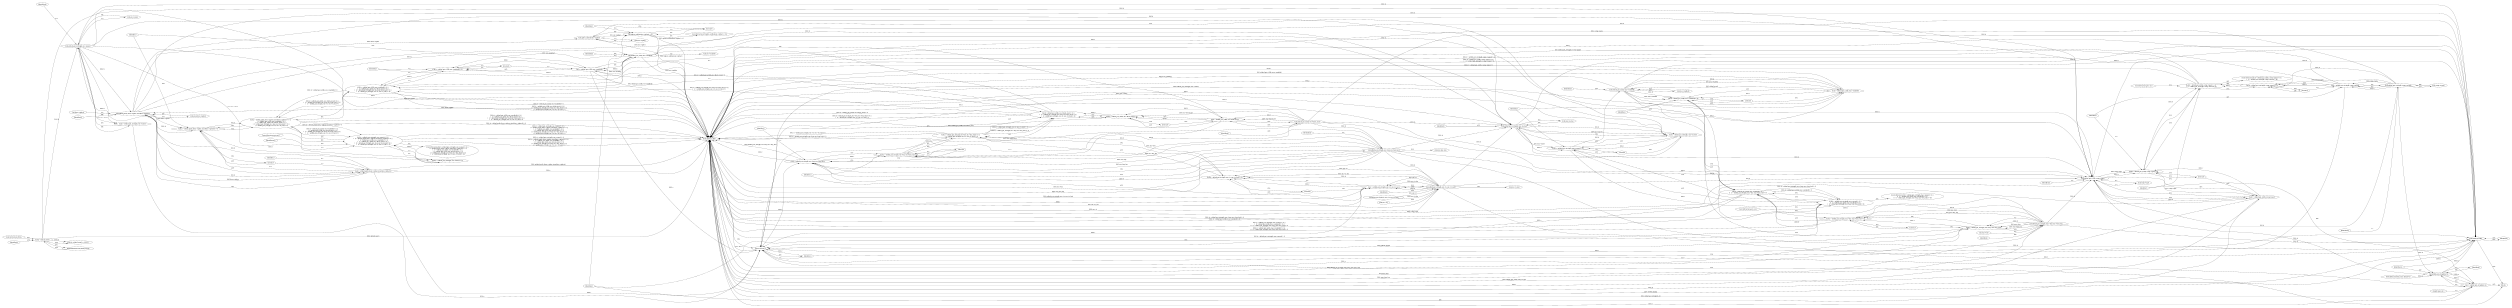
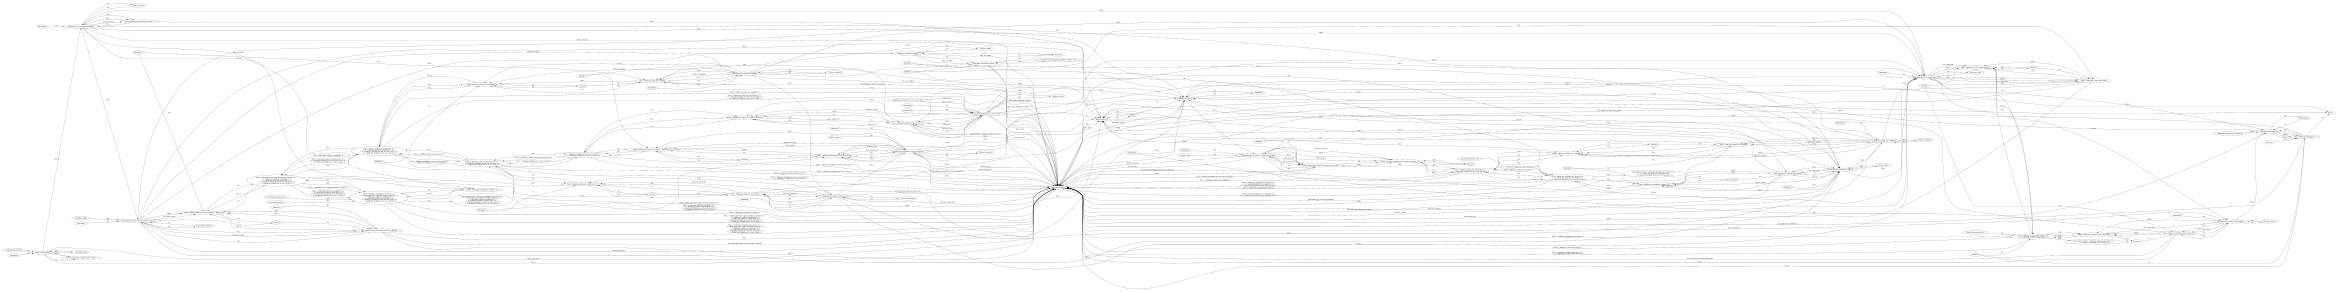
edge "(Call,enc->enabled)" -> "(Call,sshbuf_put_u32(b, enc->enabled))": added, label "AST:"
edge "(Call,r = sshbuf_put_u32(b, mac->enabled))" -> "(Call,sshbuf_put_u32(b, mac->enabled))": label "DDG: sshbuf_new()" -> "CFG: "
edge "(Call,enc->iv_len)" -> "(Call,sshbuf_put_string(b, enc->iv, enc->iv_len))": added, label "AST:"
edge "(MethodReturn,RET)" -> "(Call,sshbuf_put(b, &enc->cipher, sizeof(enc->cipher)))": reversed
edge "(Call,sshbuf_put_u32(b, enc->enabled))" -> "(Call,sshbuf_put_u32(b, enc->block_size))": added, label "DDG: b"
edge "(Call,(r = sshbuf_put_cstring(b, mac->name)) != 0)" -> "(Call,sshbuf_put_u32(b, mac->enabled))": now "(Call,sshbuf_put_cstring(b, mac->name))" -> "(Call,sshbuf_put_u32(b, mac->enabled))"
node "(Call,enc->key)": added
node "(Identifier,enc)": label "(Identifier,enc)" -> "(ControlStructure,enc)"
edge "(Call,enc->key_len)" -> "(Call,sshbuf_put_string(b, enc->key, enc->key_len))": added, label "AST:"
node "(Call,enc->block_size)": added
edge "(Return,return r;)" -> "(Call,r = sshbuf_put_string(b, enc->key, enc->key_len))": reversed
edge "(Call,sshbuf_put_cstring(b, comp->name))" -> "(Call,sshbuf_put_u32(b, comp->type))": reversed
edge "(Call,sshbuf_put_string(b, mac->key, mac->key_len))" -> "(Call,sshbuf_free(b))": reversed
node "(Call,(b = sshbuf_new()) == NULL)": label "(Call,(b = sshbuf_new()) == NULL)" -> "(ControlStructure,(b = sshbuf_new()) == NULL)"
edge "(Call,r = sshbuf_put_string(b, mac->key, mac->key_len))" -> "(Return,return r;)": label "DDG: sshbuf_free(b)" -> "DDG: r"
node "(MethodParameterIn,sshbuf_new())": label "(MethodParameterIn,sshbuf_new())" -> "(Call,sshbuf_new())"
node "(Call,sshbuf_put_stringb(m, b))": label "(Call,sshbuf_put_stringb(m, b))" -> "(Call,sshbuf_put_enc(m, b))"
node "(JumpTarget,out:)": label "(JumpTarget,out:)" -> "(Call,out:)"
